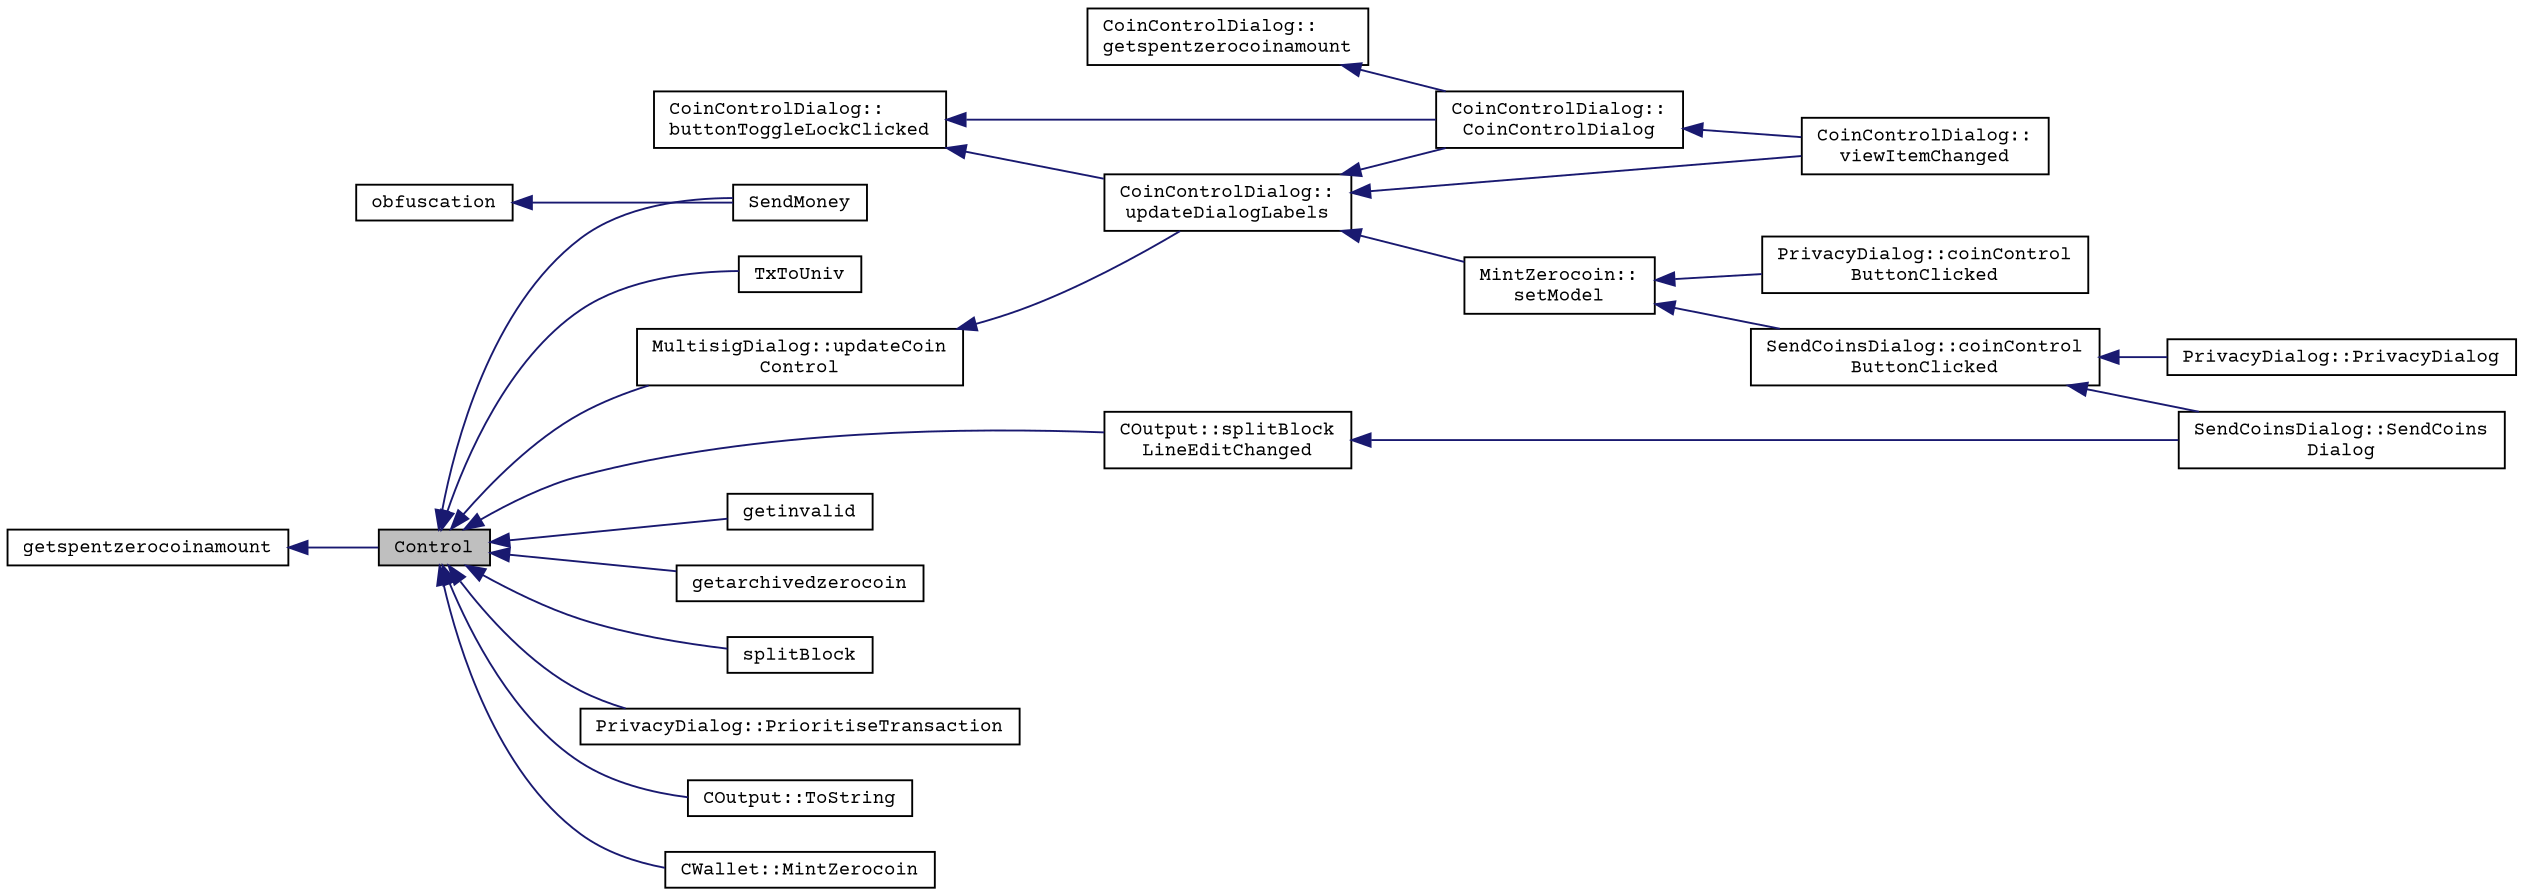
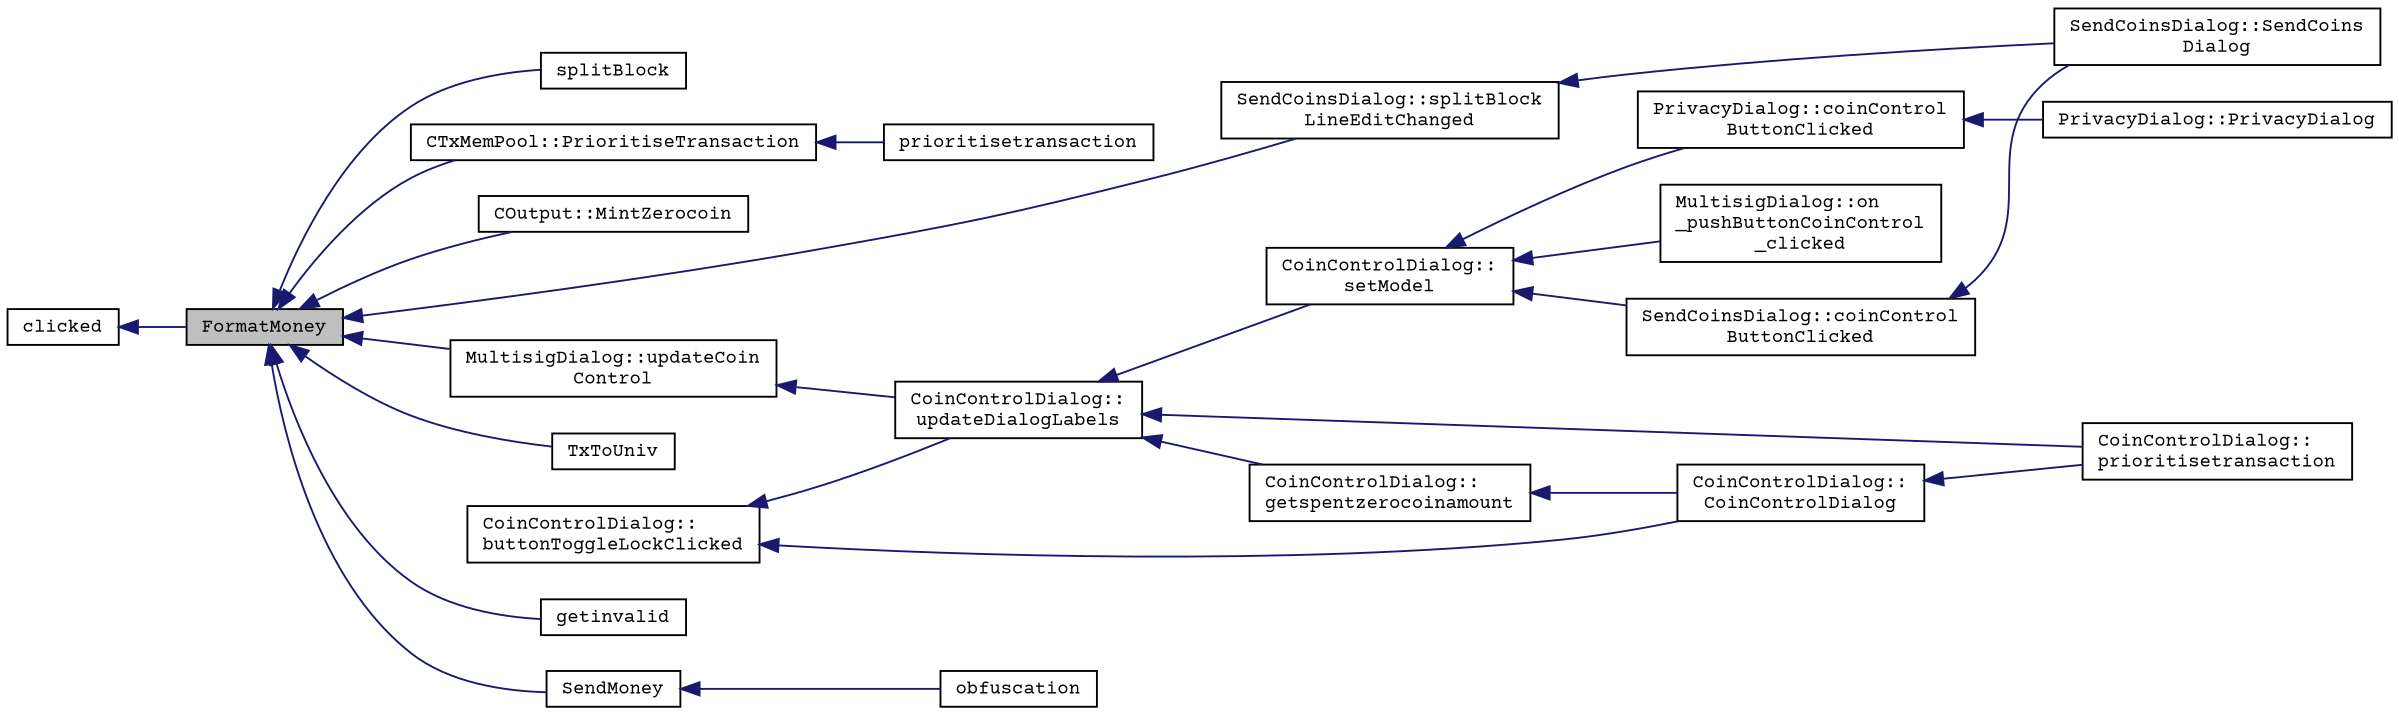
node "prioritisetransaction": added
node "CoinControlDialog:: viewItemChanged": label "CoinControlDialog:: viewItemChanged" -> "CoinControlDialog:: prioritisetransaction"
edge "CoinControlDialog:: CoinControlDialog" -> "CoinControlDialog:: updateDialogLabels": now "CoinControlDialog:: getspentzerocoinamount" -> "CoinControlDialog:: updateDialogLabels"
edge "SendMoney" -> "obfuscation": reversed
node "MultisigDialog::on _pushButtonCoinControl _clicked": added
node "MintZerocoin:: setModel": label "MintZerocoin:: setModel" -> "CoinControlDialog:: setModel"
edge "PrivacyDialog::PrivacyDialog" -> "SendCoinsDialog::coinControl ButtonClicked": now "PrivacyDialog::PrivacyDialog" -> "PrivacyDialog::coinControl ButtonClicked"
node "COutput::splitBlock LineEditChanged": label "COutput::splitBlock LineEditChanged" -> "SendCoinsDialog::splitBlock LineEditChanged"
node "getspentzerocoinamount": label "getspentzerocoinamount" -> "clicked"
node "Control": label "Control" -> "FormatMoney"
node "getarchivedzerocoin": removed
node "PrivacyDialog::PrioritiseTransaction": label "PrivacyDialog::PrioritiseTransaction" -> "CTxMemPool::PrioritiseTransaction"
node "COutput::ToString": label "COutput::ToString" -> "COutput::MintZerocoin"
node "CWallet::MintZerocoin": removed
